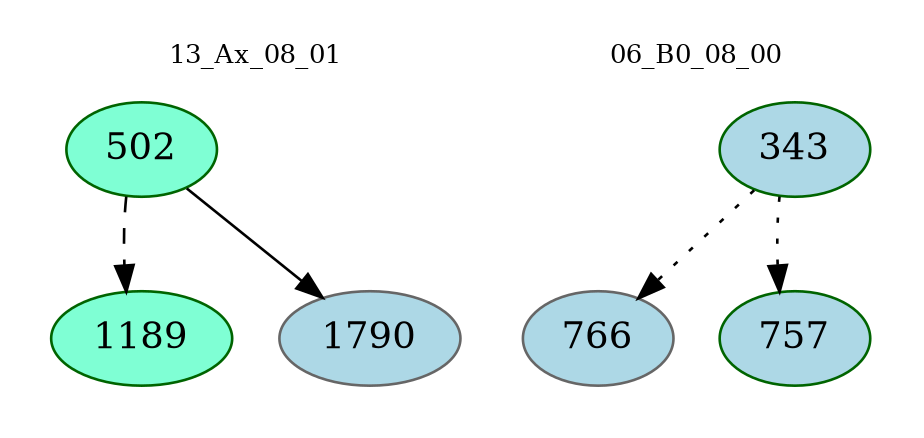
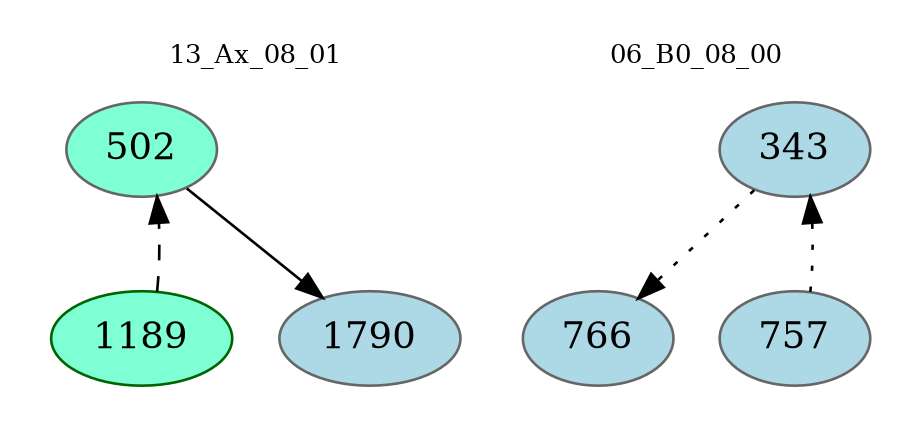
node "502": color darkgreen -> gray40
node "343": color darkgreen -> gray40
edge "502" -> "1189": reversed
edge "343" -> "757": reversed
node "757": color darkgreen -> gray40
